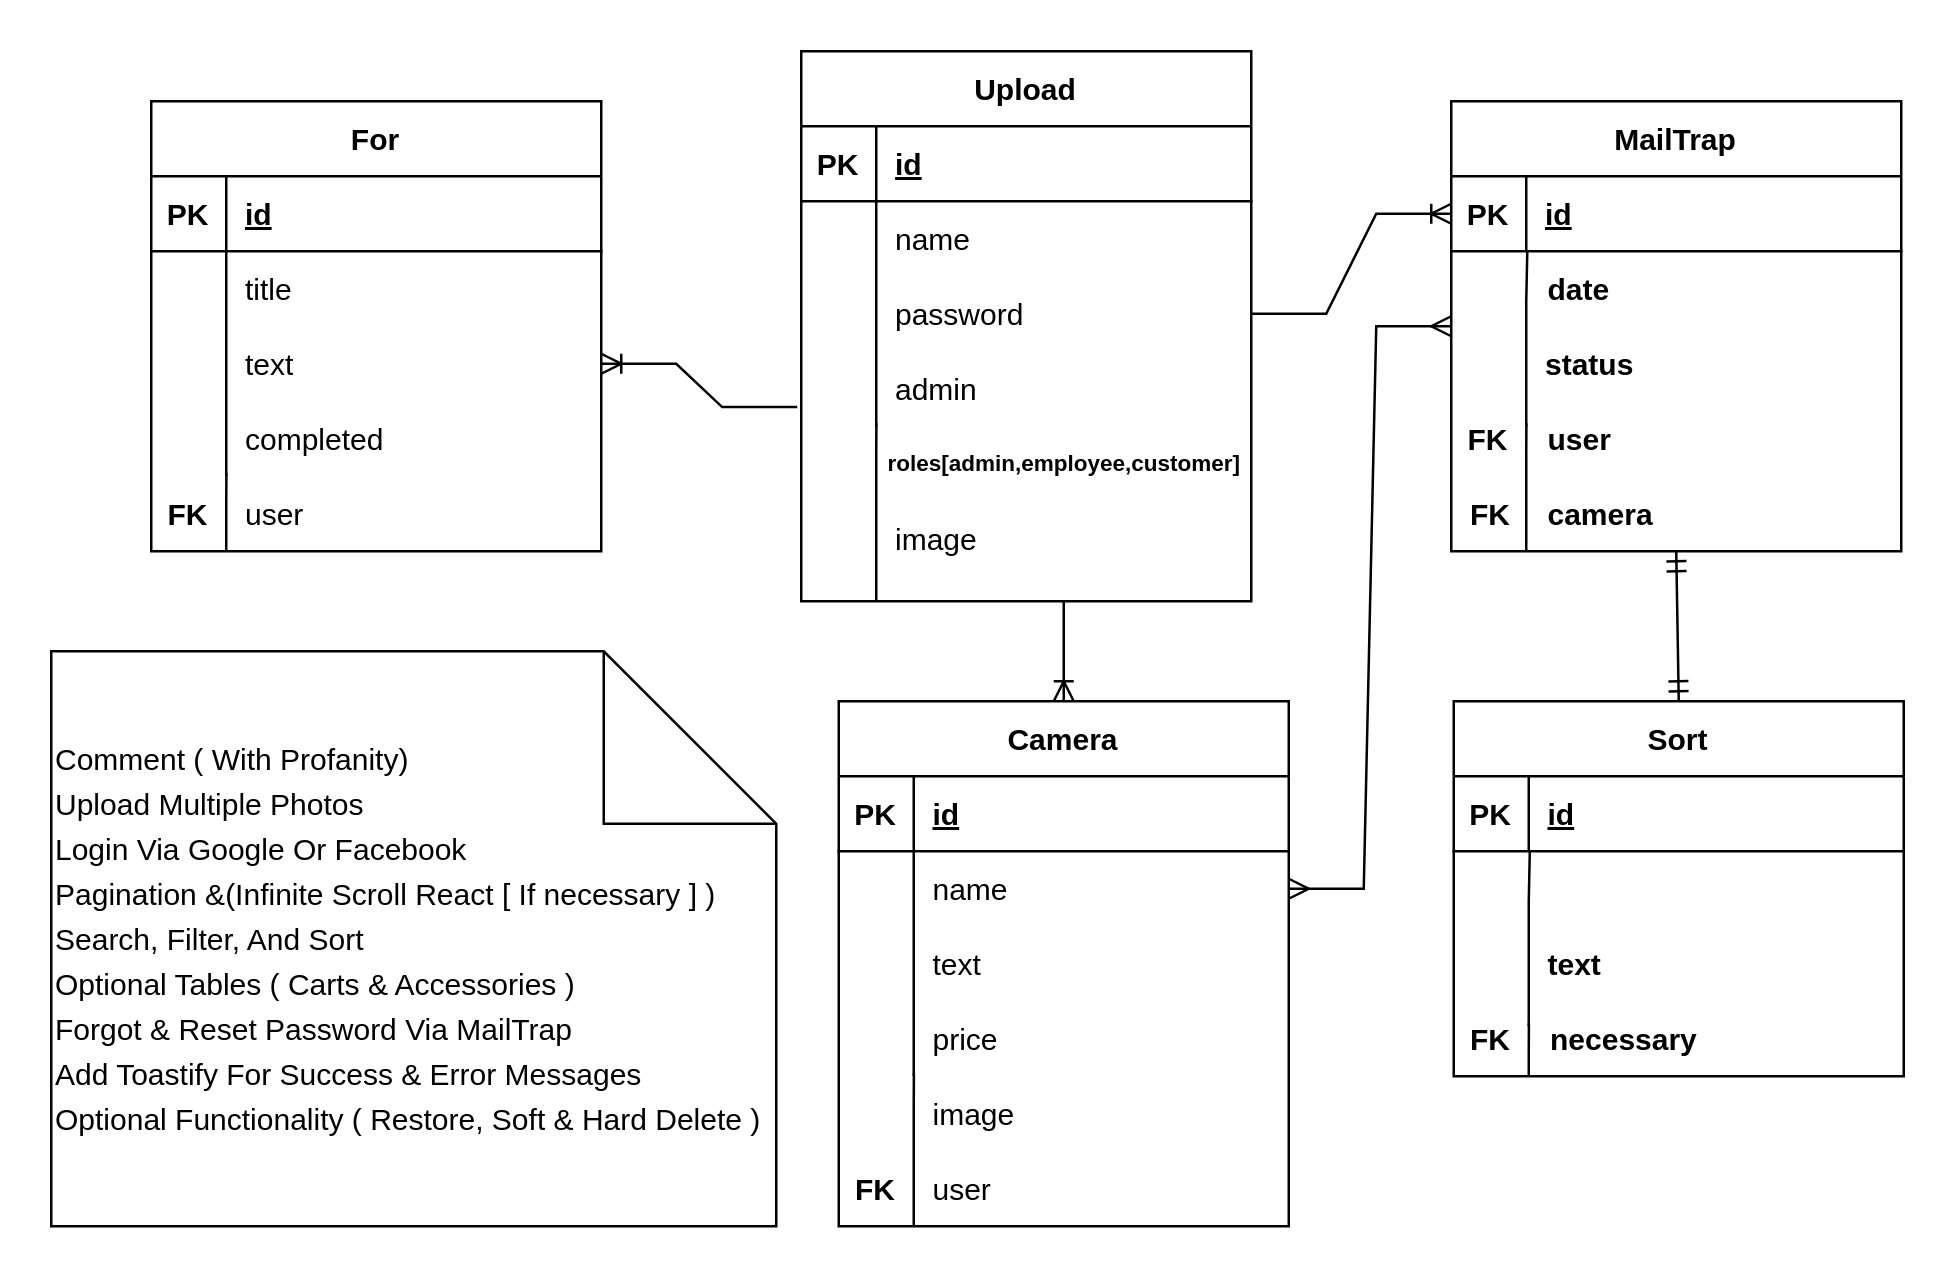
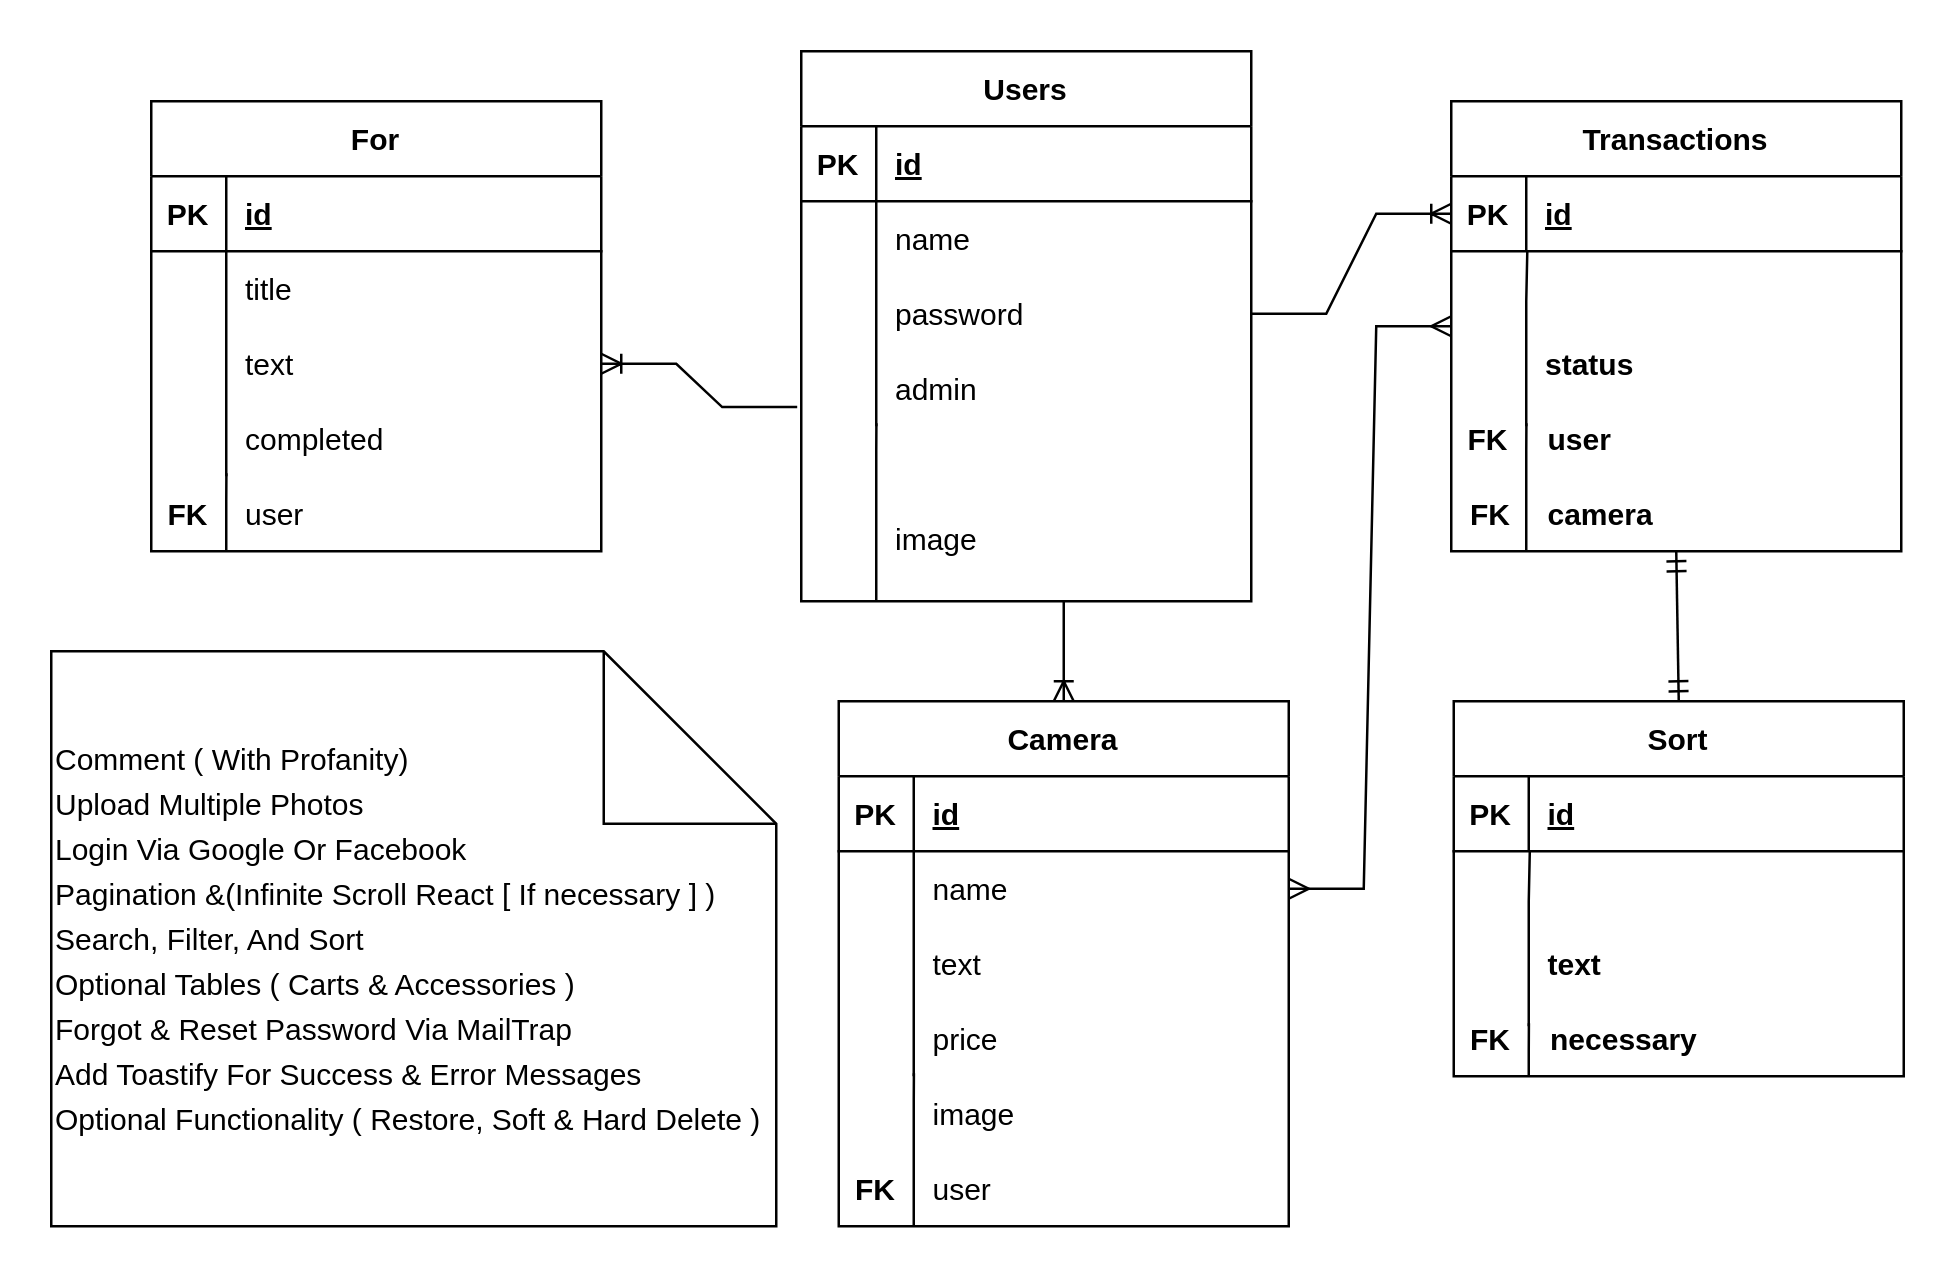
node "Upload": label "Upload" -> "Users"
node "MailTrap": label "MailTrap" -> "Transactions"
node "date": removed
node "roles[admin,employee,customer]": removed
